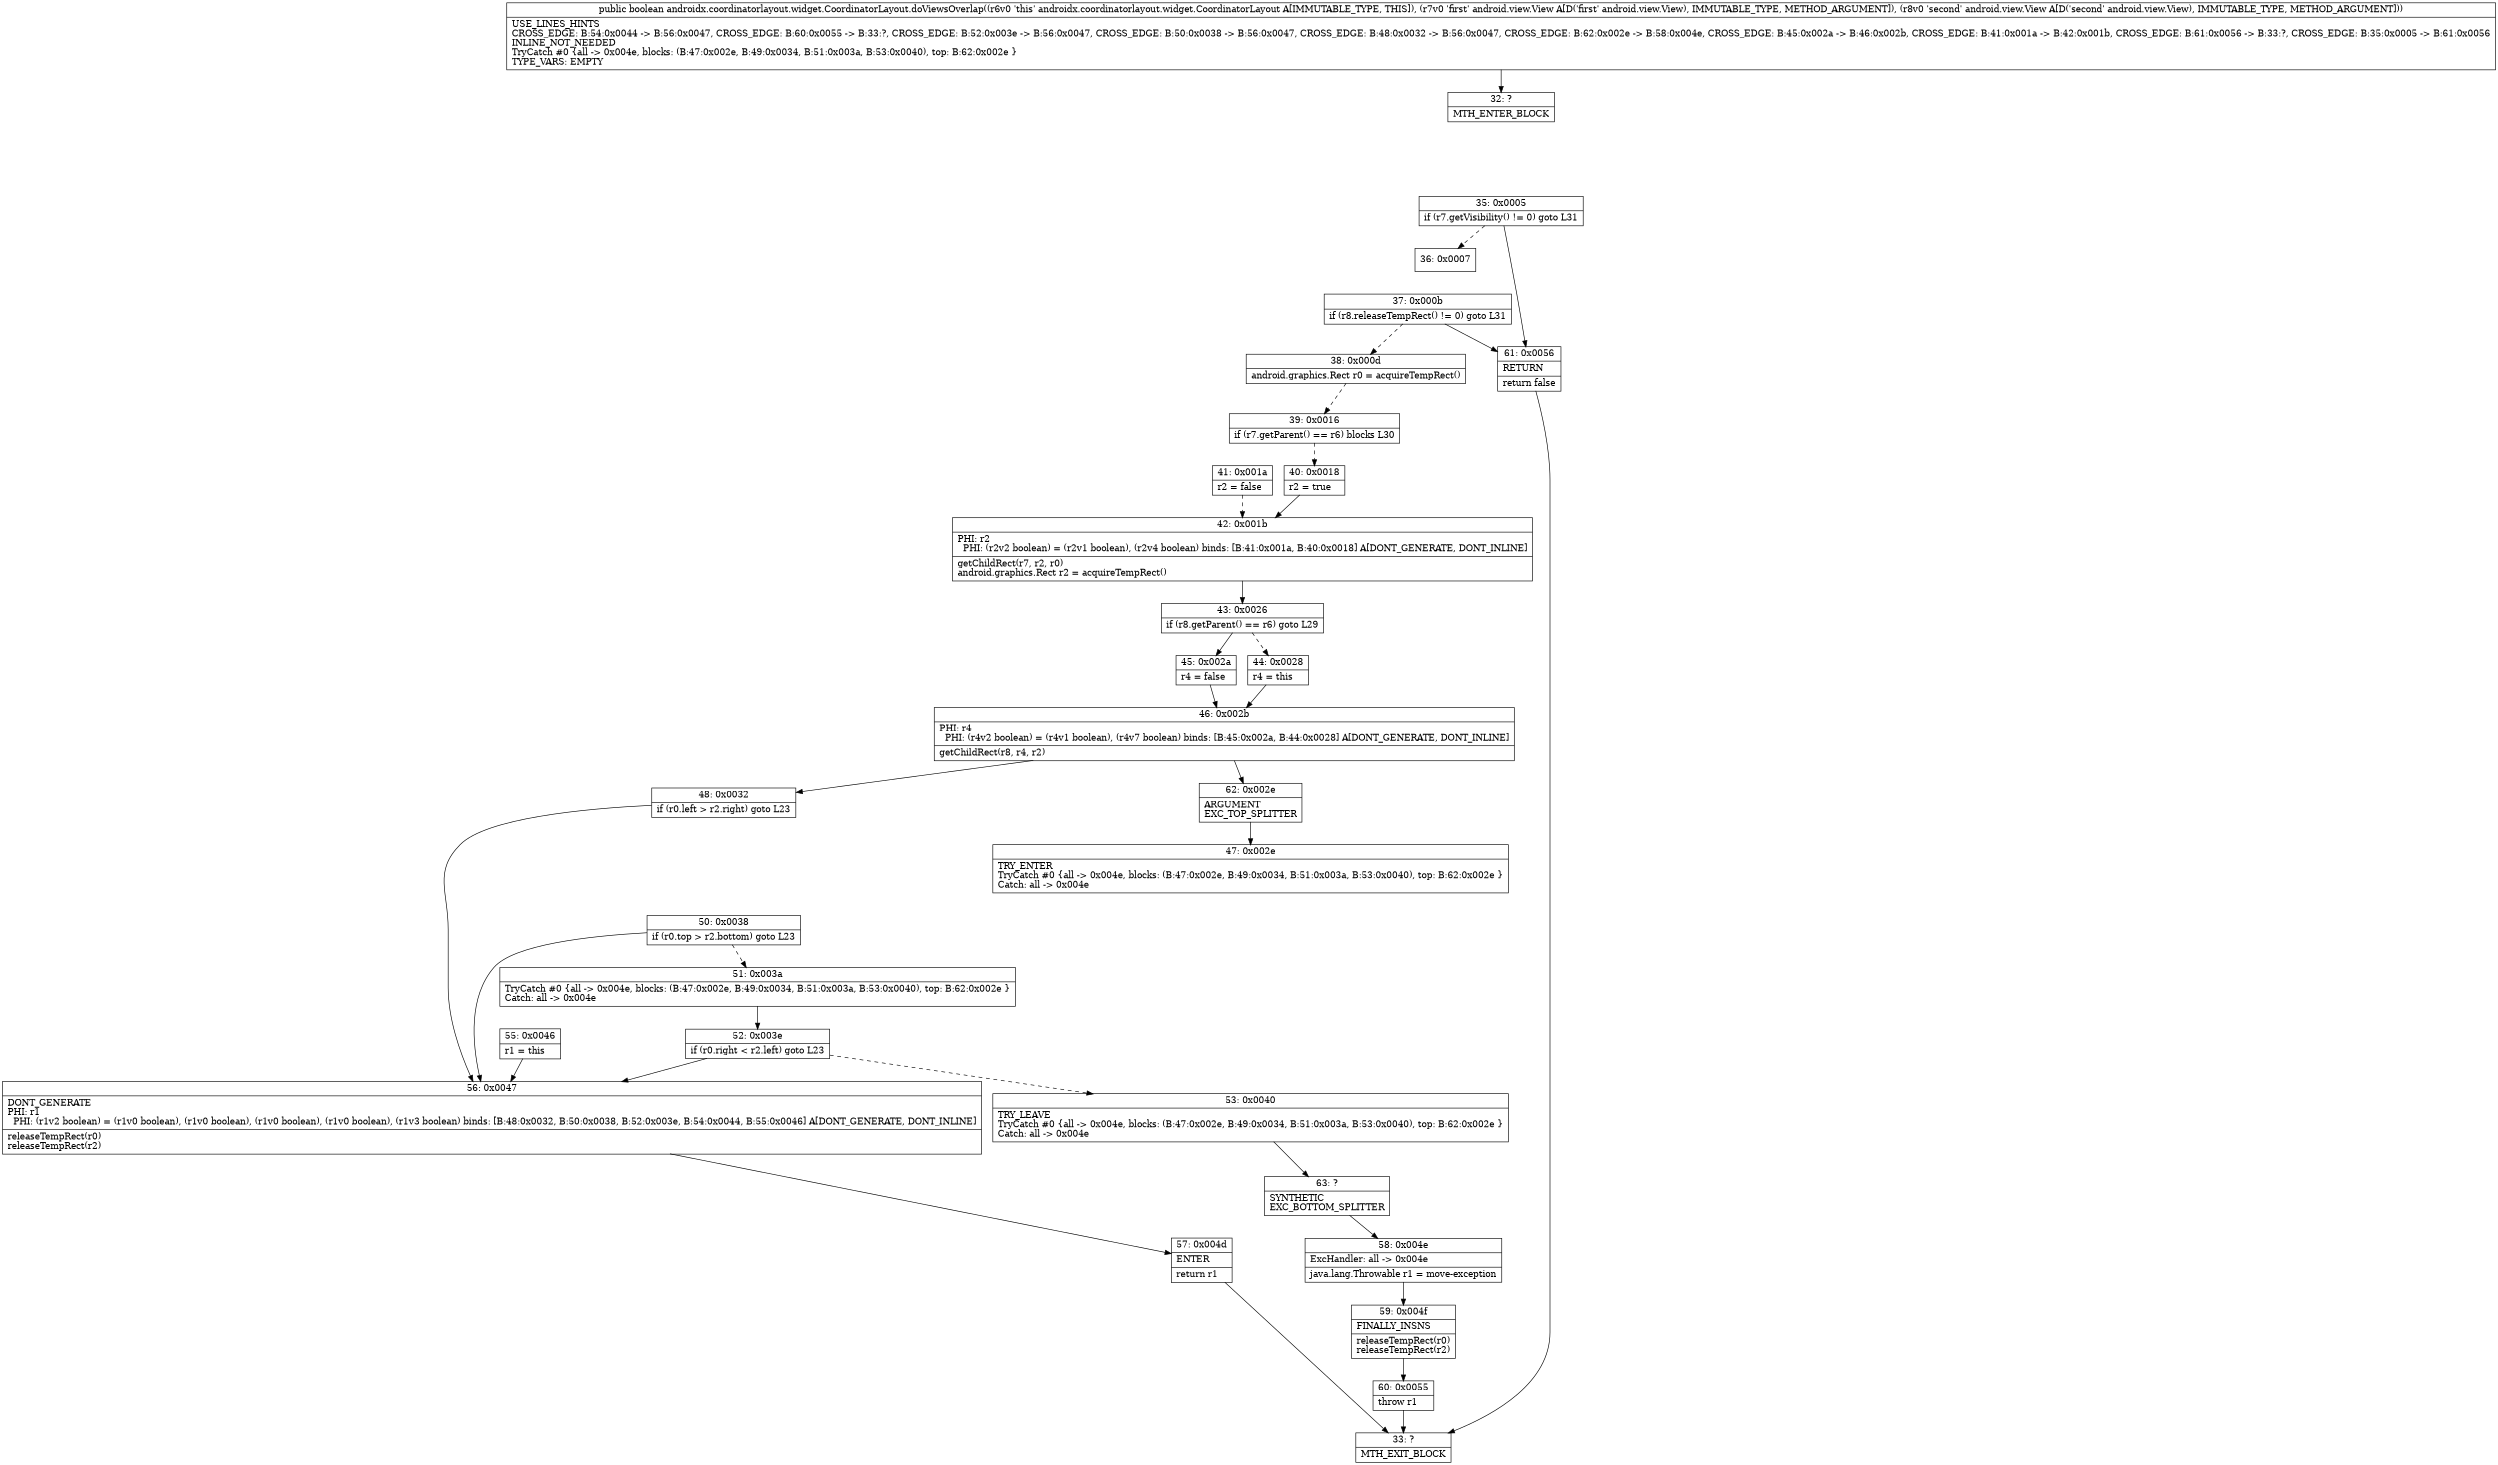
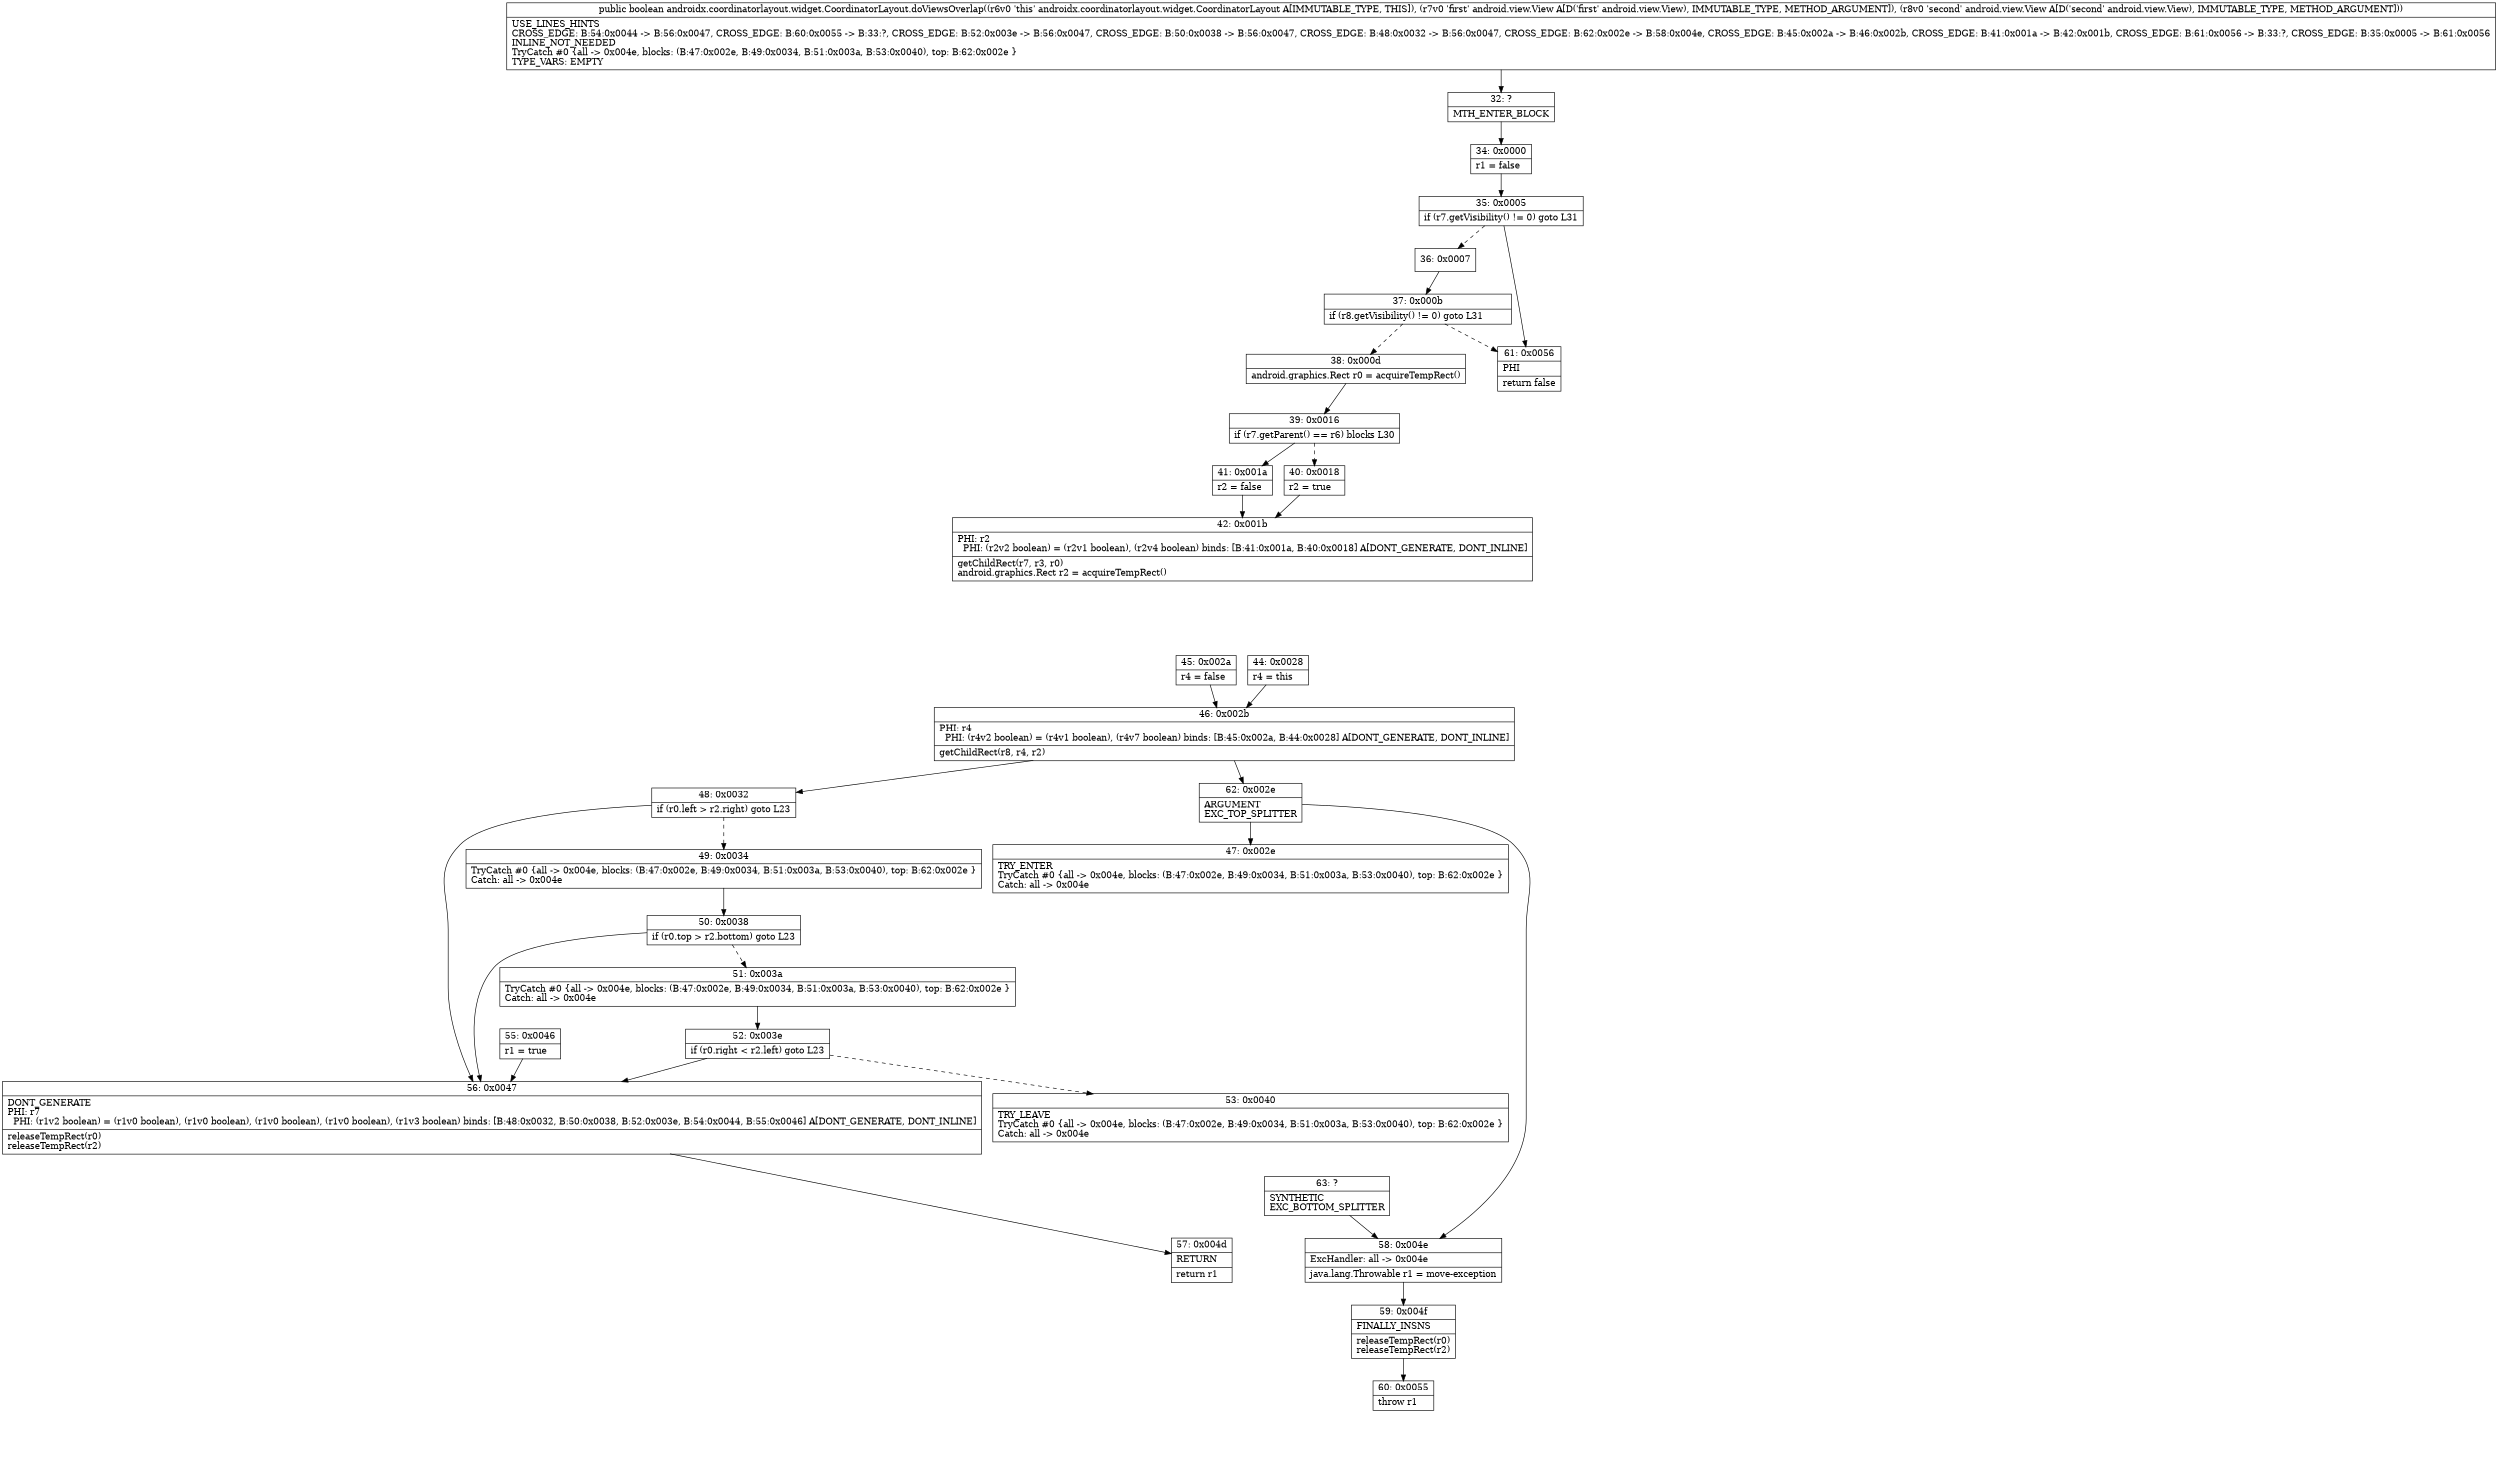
node "34: 0x0000": added
edge "36: 0x0007" -> "37: 0x000b": added
node "37: 0x000b": text "if (r8.releaseTempRect() != 0) goto L31" -> "if (r8.getVisibility() != 0) goto L31"
edge "37: 0x000b" -> "61: 0x0056": style solid -> dashed
node "61: 0x0056": text "RETURN" -> "PHI"
edge "38: 0x000d" -> "39: 0x0016": style dashed -> solid
edge "39: 0x0016" -> "41: 0x001a": added
edge "41: 0x001a" -> "42: 0x001b": style dashed -> solid
node "42: 0x001b": text "getChildRect(r7, r2, r0)" -> "getChildRect(r7, r3, r0)"
node "43: 0x0026": removed
node "49: 0x0034": added
edge "62: 0x002e" -> "58: 0x004e": added
node "55: 0x0046": text "r1 = this" -> "r1 = true"
node "56: 0x0047": text "PHI: r1" -> "PHI: r7"
edge "53: 0x0040" -> "63: ?": removed
node "57: 0x004d": text "ENTER" -> "RETURN"
node "33: ?": removed
